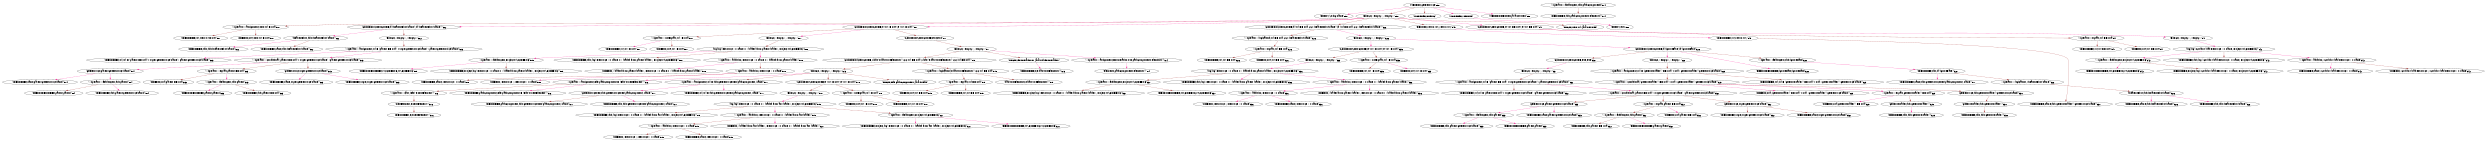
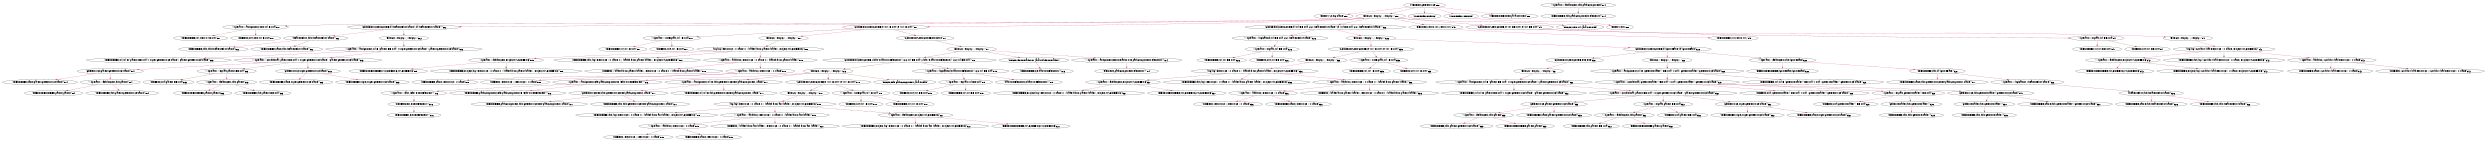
edge "(IDENTIFIER,url,return url;)" -> "(IDENTIFIER,name,this.getRootLoader().getResource(name))": now "(getResource,this.getRootLoader().getResource(name))" -> "(IDENTIFIER,name,this.getRootLoader().getResource(name))"
edge "(CONTROL_STRUCTURE,if (ignoreBase),if (ignoreBase))" -> "(FIELD_IDENTIFIER,ignoreBase,ignoreBase)": now "(<operator>.fieldAccess,this.ignoreBase)" -> "(FIELD_IDENTIFIER,ignoreBase,ignoreBase)"
node "(getResource,this.getRootLoader().getResource(name))": text "930" -> "940"
